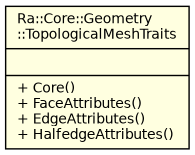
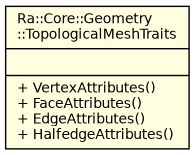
node "Ra::Core::Geometry": text "+ Core()" -> "+ VertexAttributes()"
